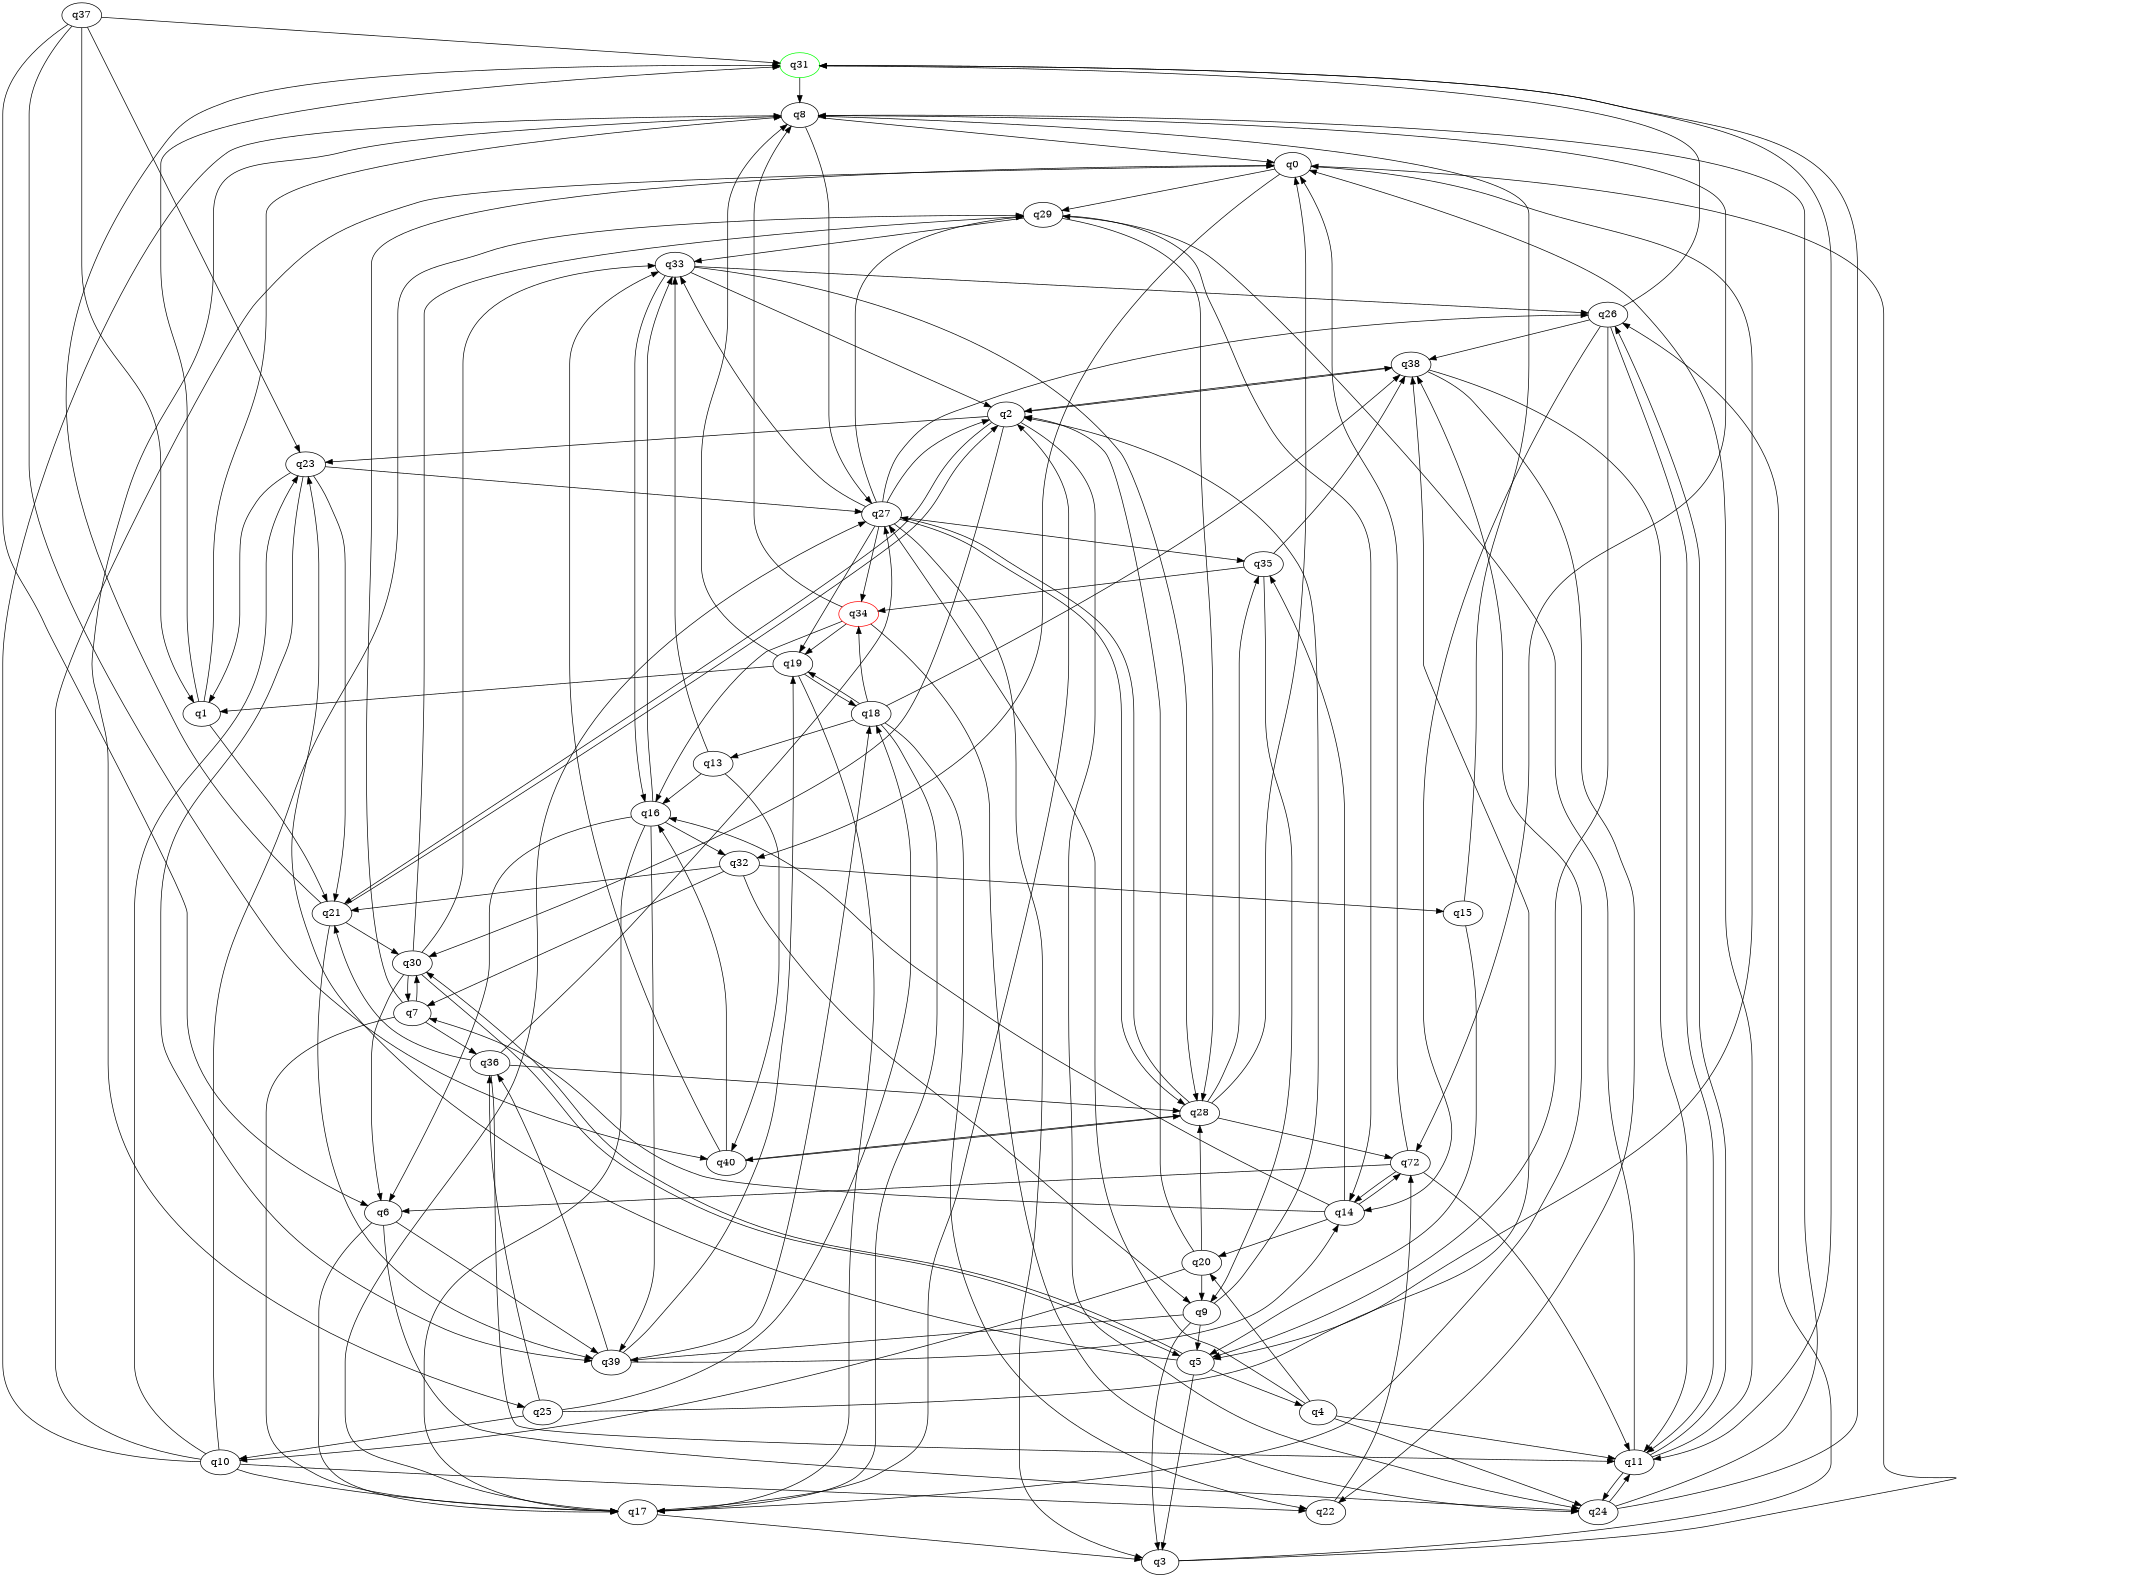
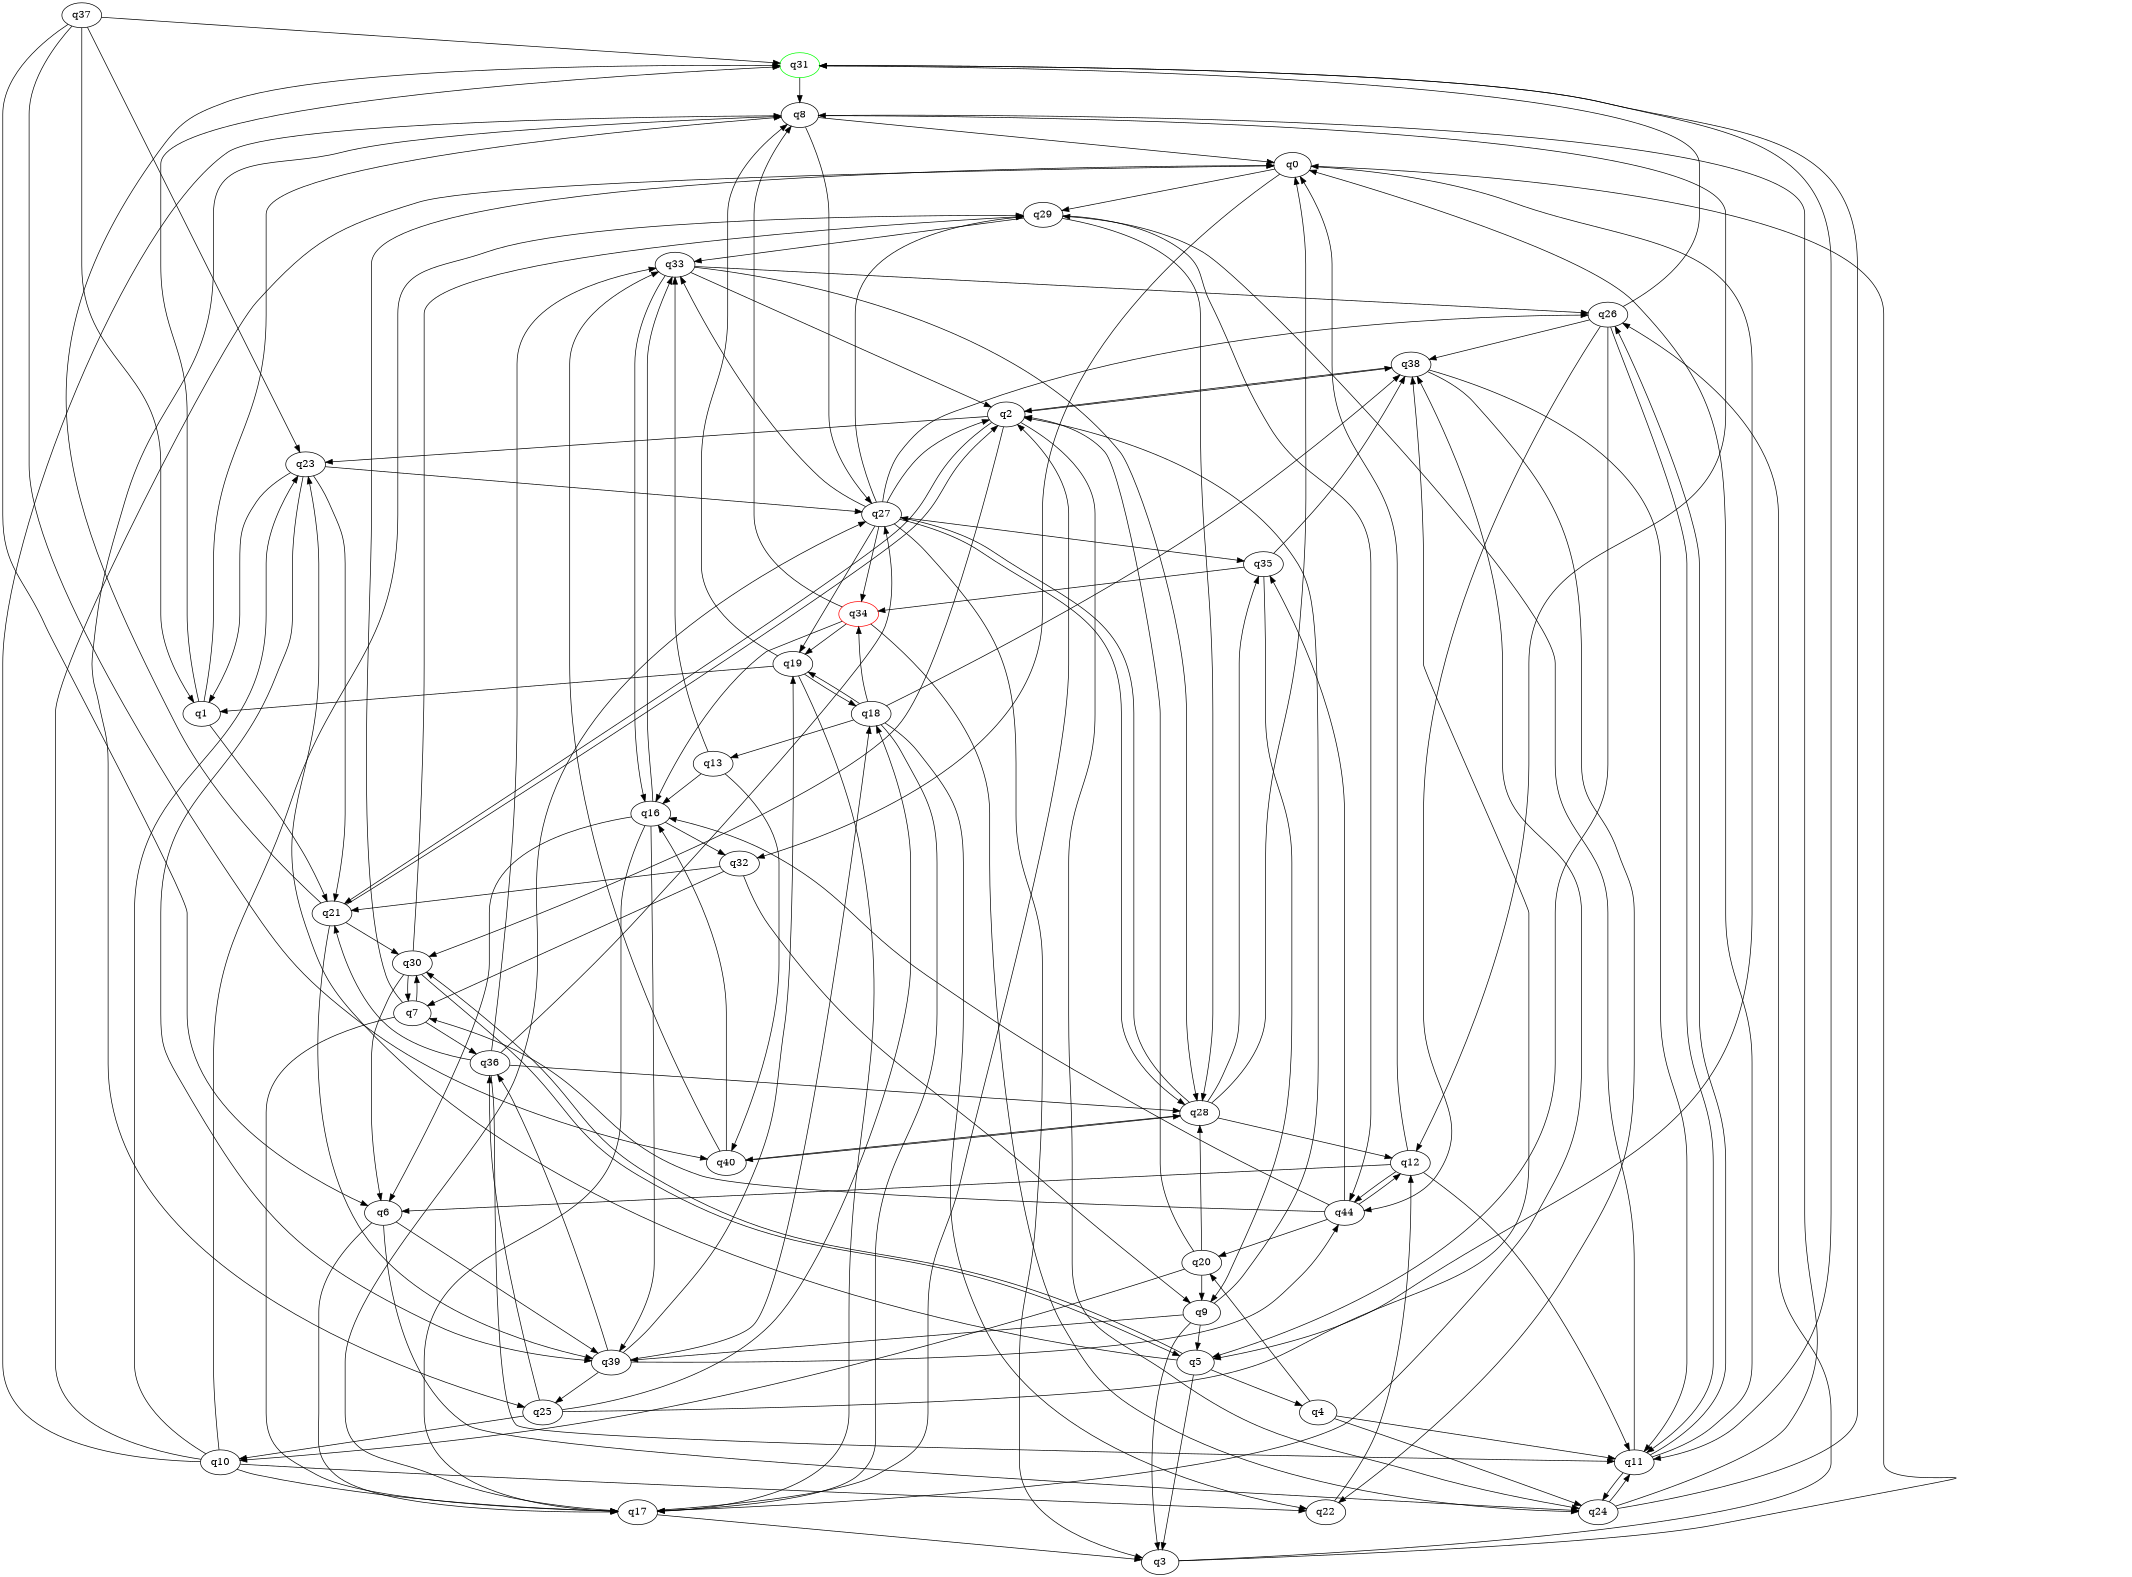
edge "q30" -> "q33": now "q36" -> "q33"
node "q15": removed
edge "q4" -> "q27": removed
node "q72": label "q72" -> "q12"
node "q14": label "q14" -> "q44"
edge "q39" -> "q25": added
